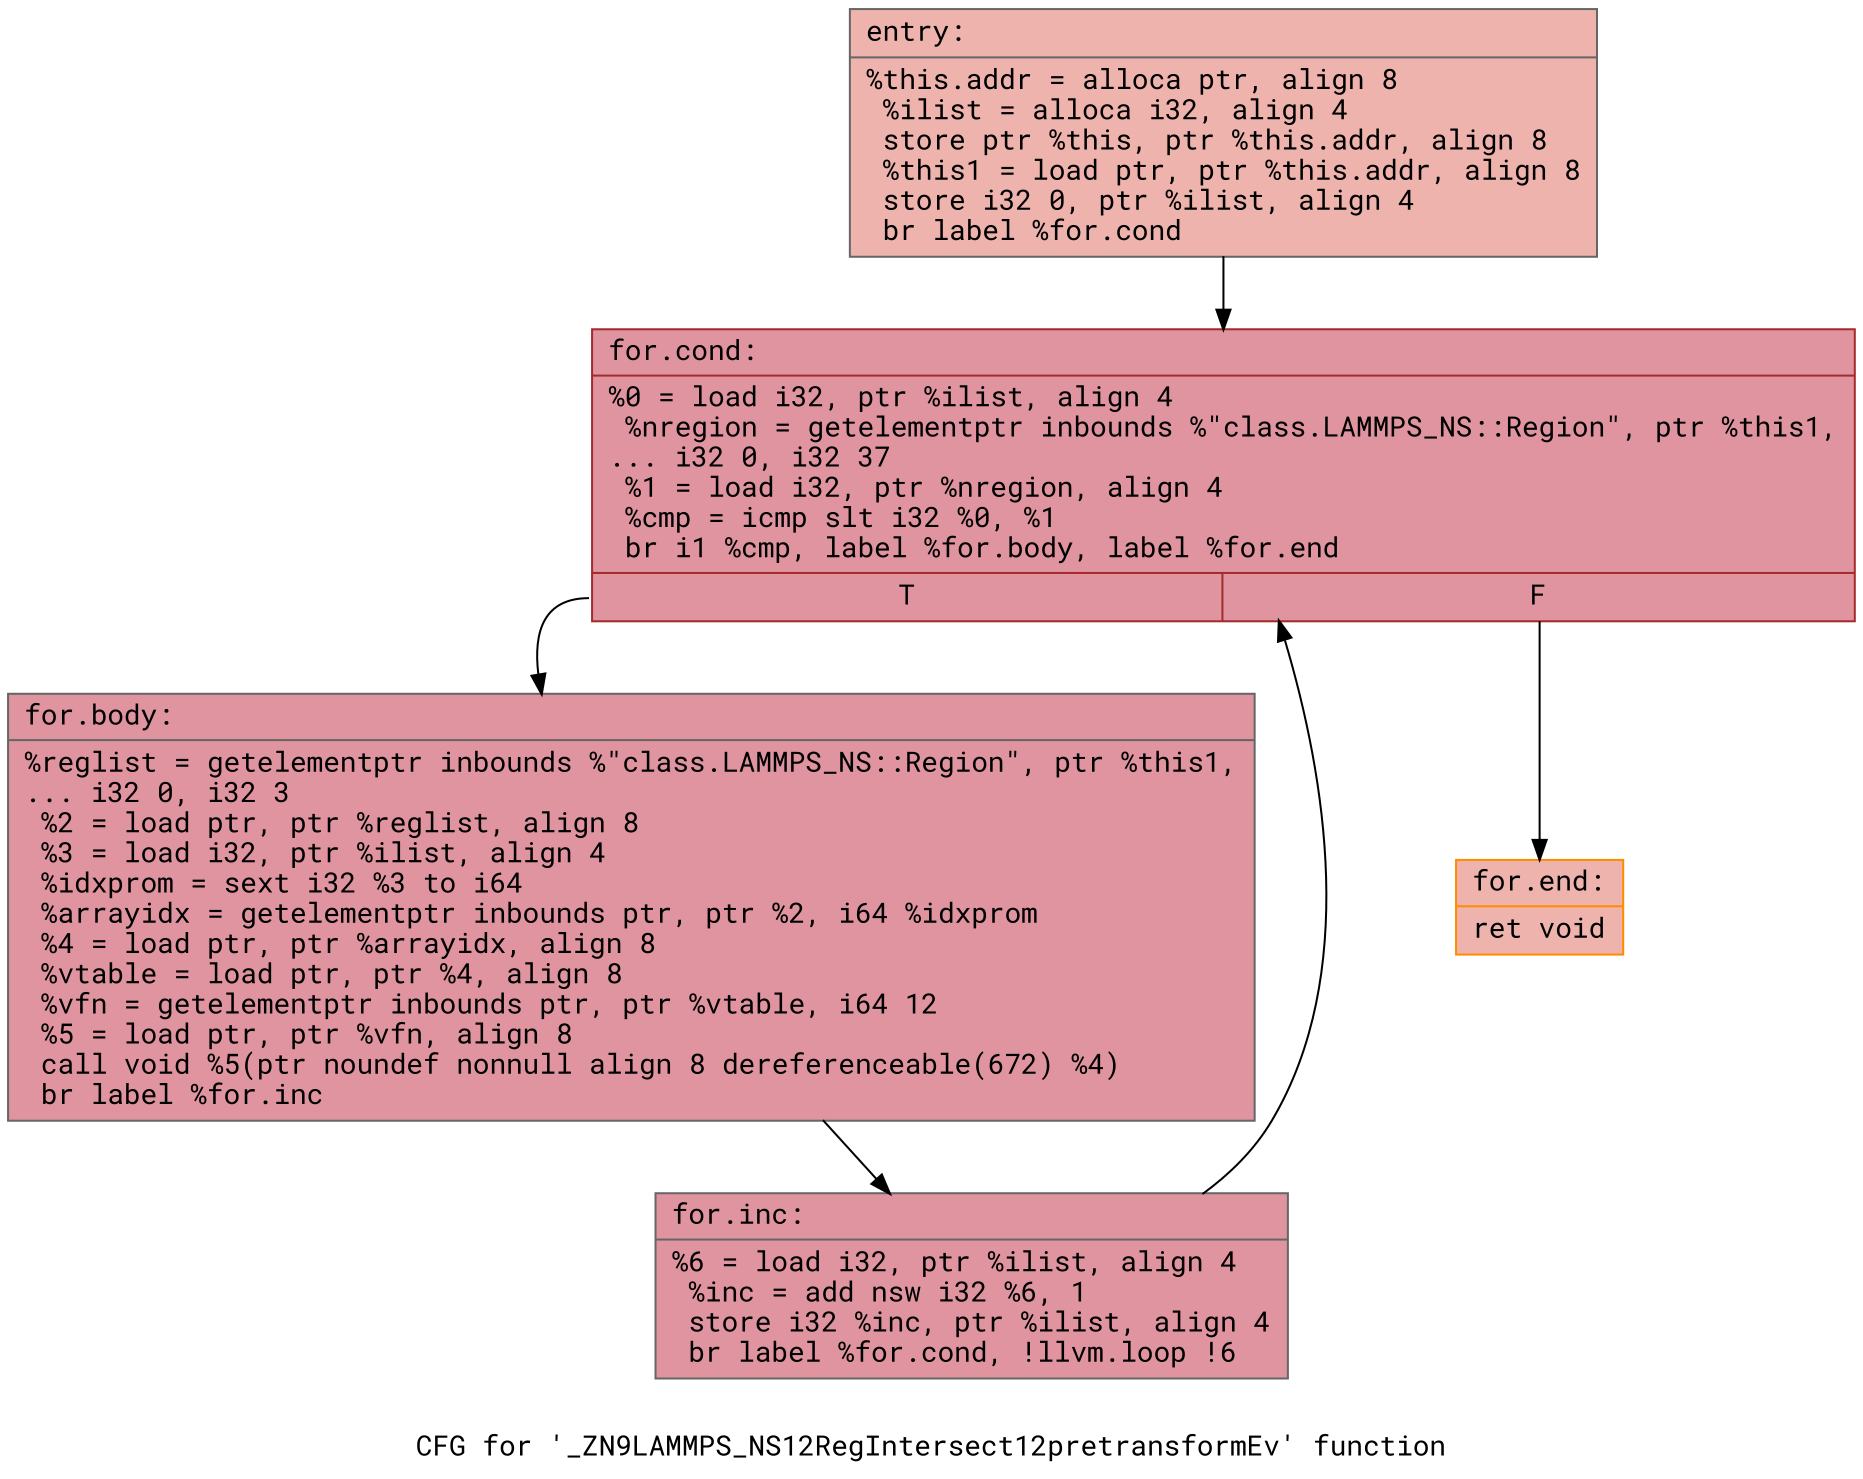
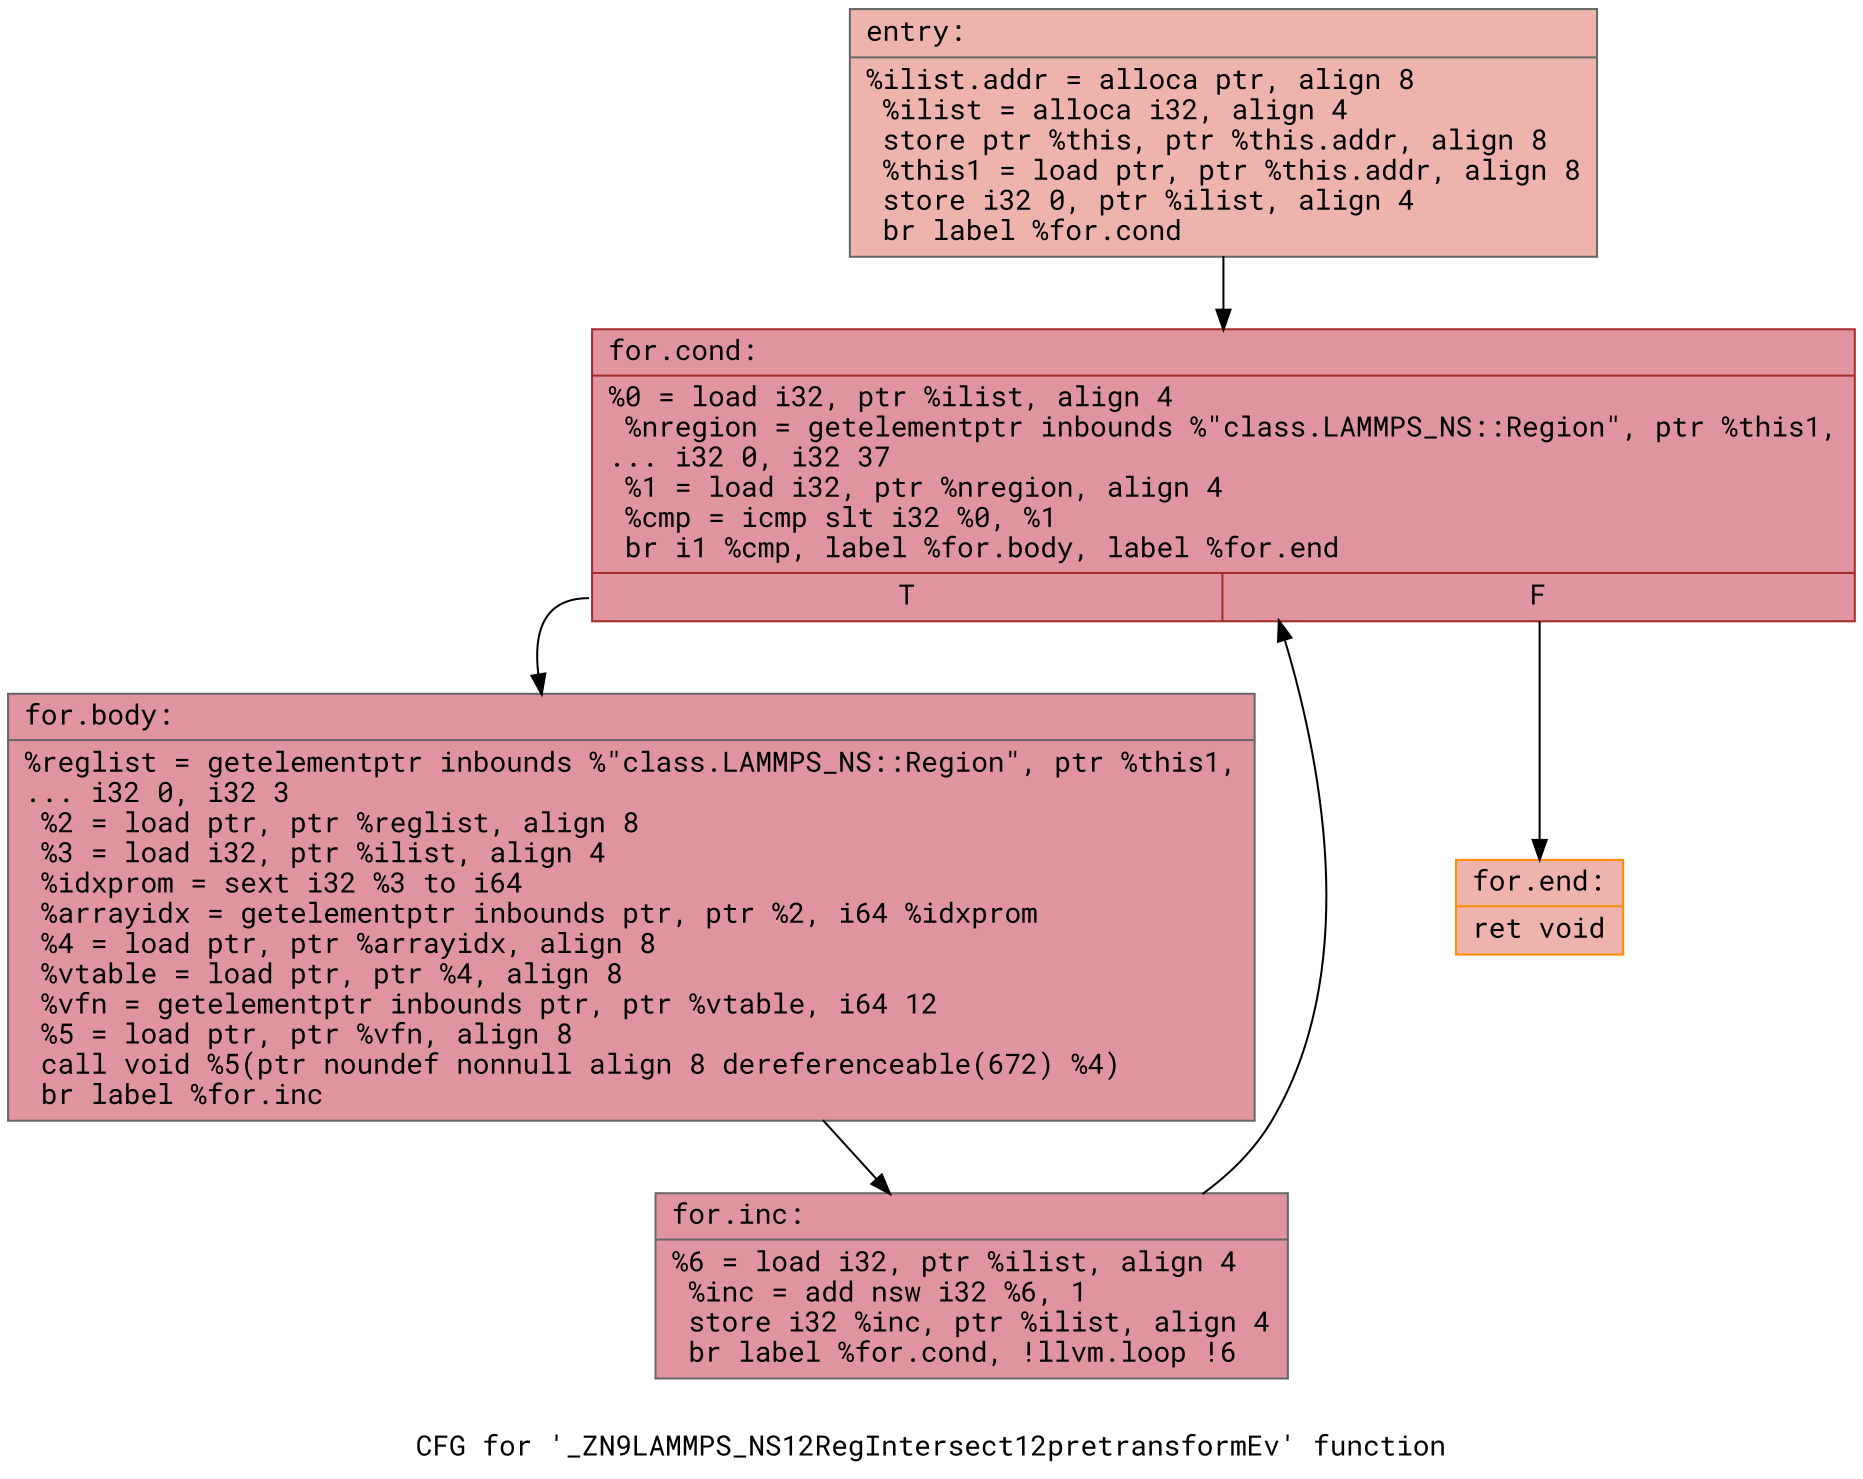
node "entry:": text "%this.addr = alloca ptr, align 8" -> "%ilist.addr = alloca ptr, align 8"
